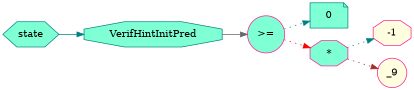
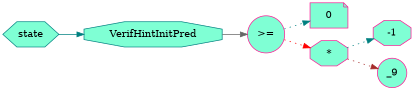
node "0": color teal -> deeppink
node "-1": fillcolor lightyellow -> aquamarine
node "_9": fillcolor lightyellow -> aquamarine
